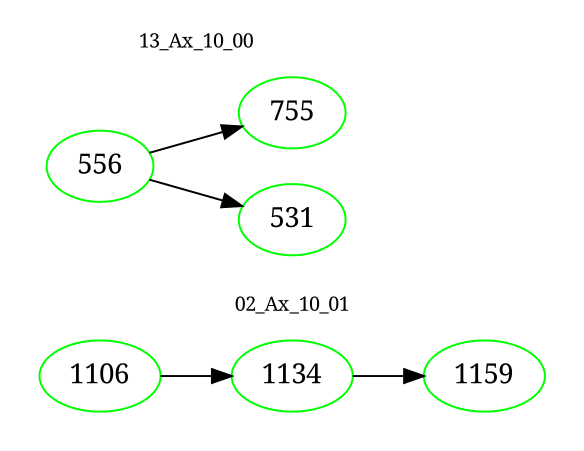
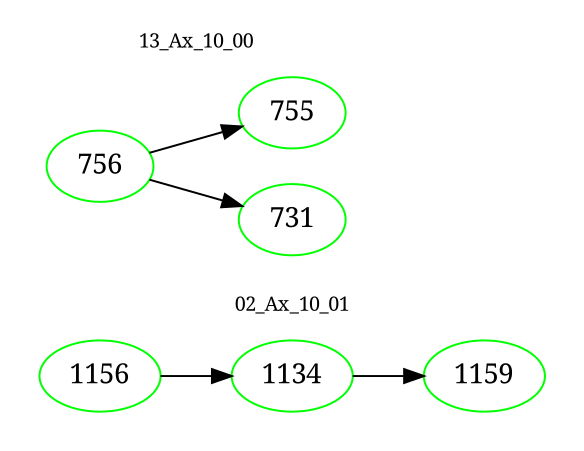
node "556": label "556" -> "756"
node "531": label "531" -> "731"
node "1106": label "1106" -> "1156"
